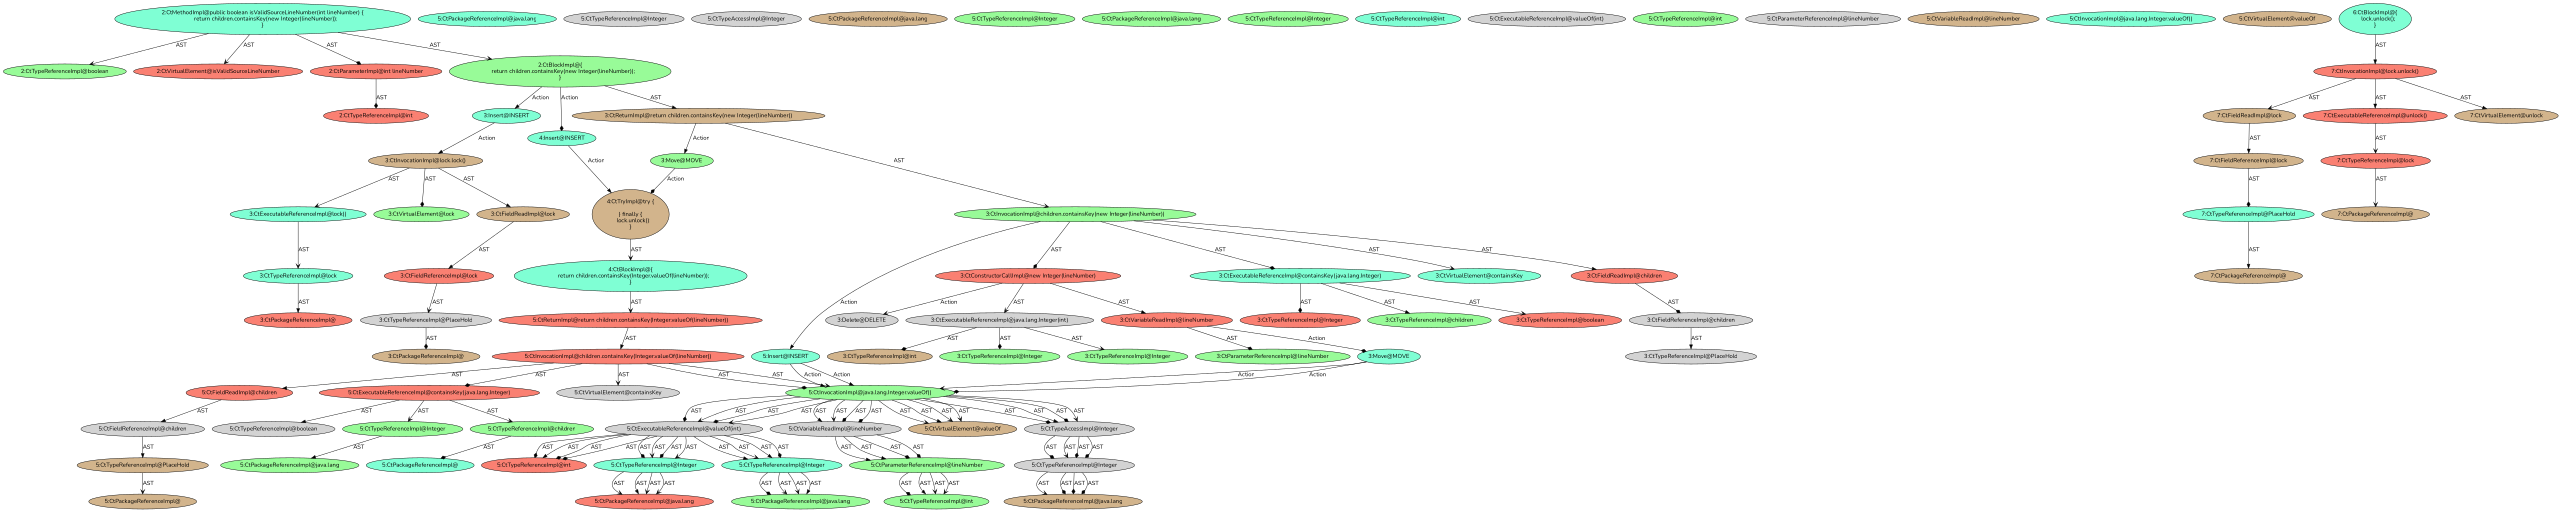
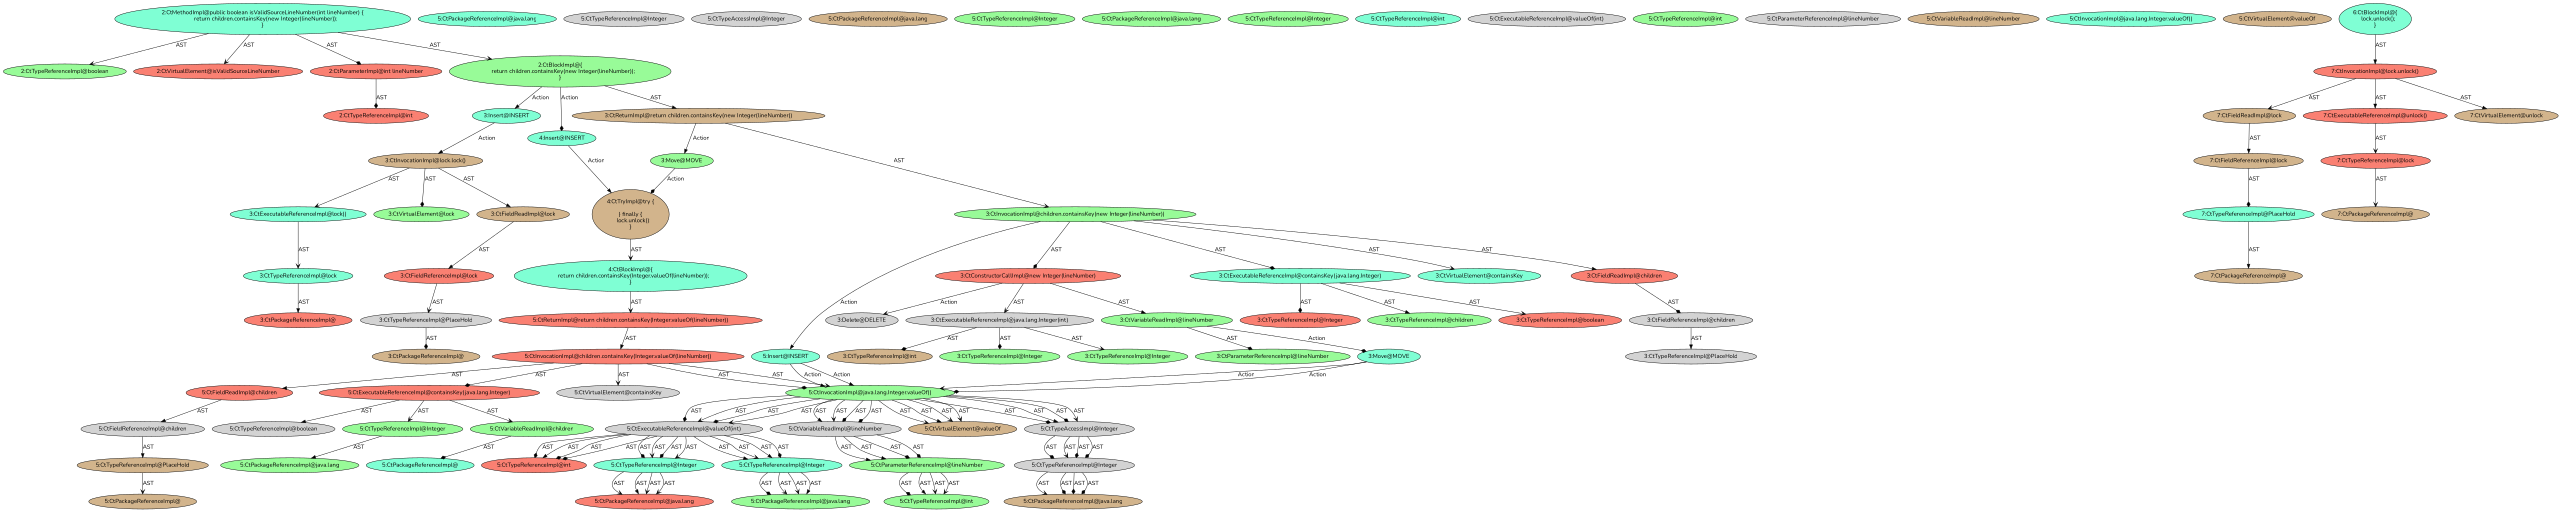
node "3:CtVariableReadImpl@lineNumber": fillcolor salmon -> palegreen
node "5:CtTypeReferenceImpl@children": label "5:CtTypeReferenceImpl@children" -> "5:CtVariableReadImpl@children"
